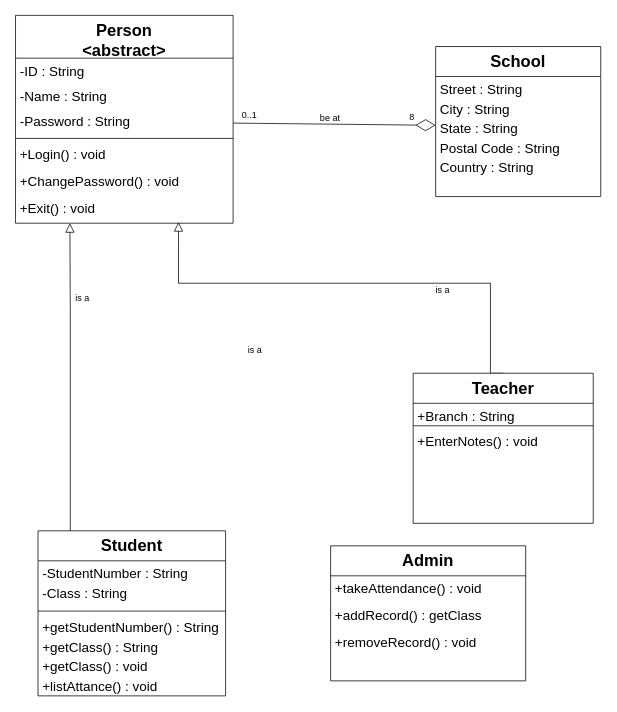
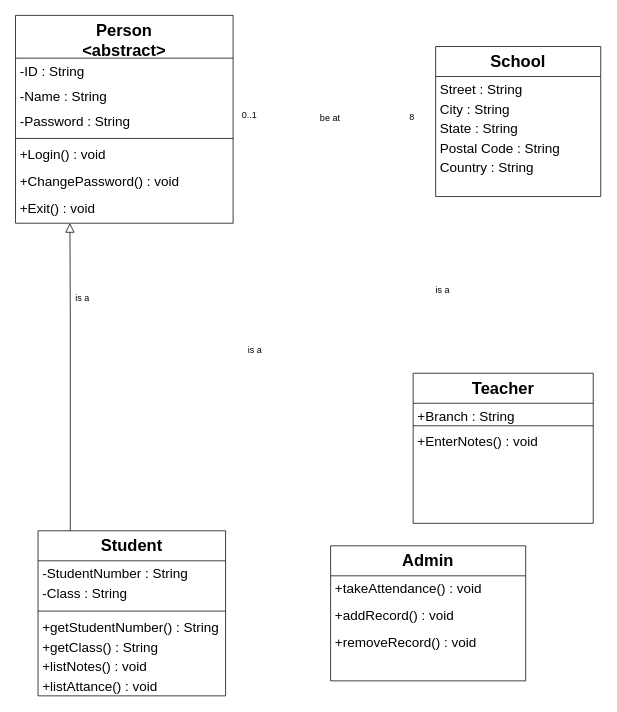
node "0..1": fillcolor #ffe6cc -> #ffffff
edge "-Password : String" -> "State : String": removed
edge "Teacher" -> "+Exit() : void": removed
node "+addRecord() : getClass": label "+addRecord() : getClass" -> "+addRecord() : void"
node "+getClass() : void": label "+getClass() : void" -> "+listNotes() : void"
